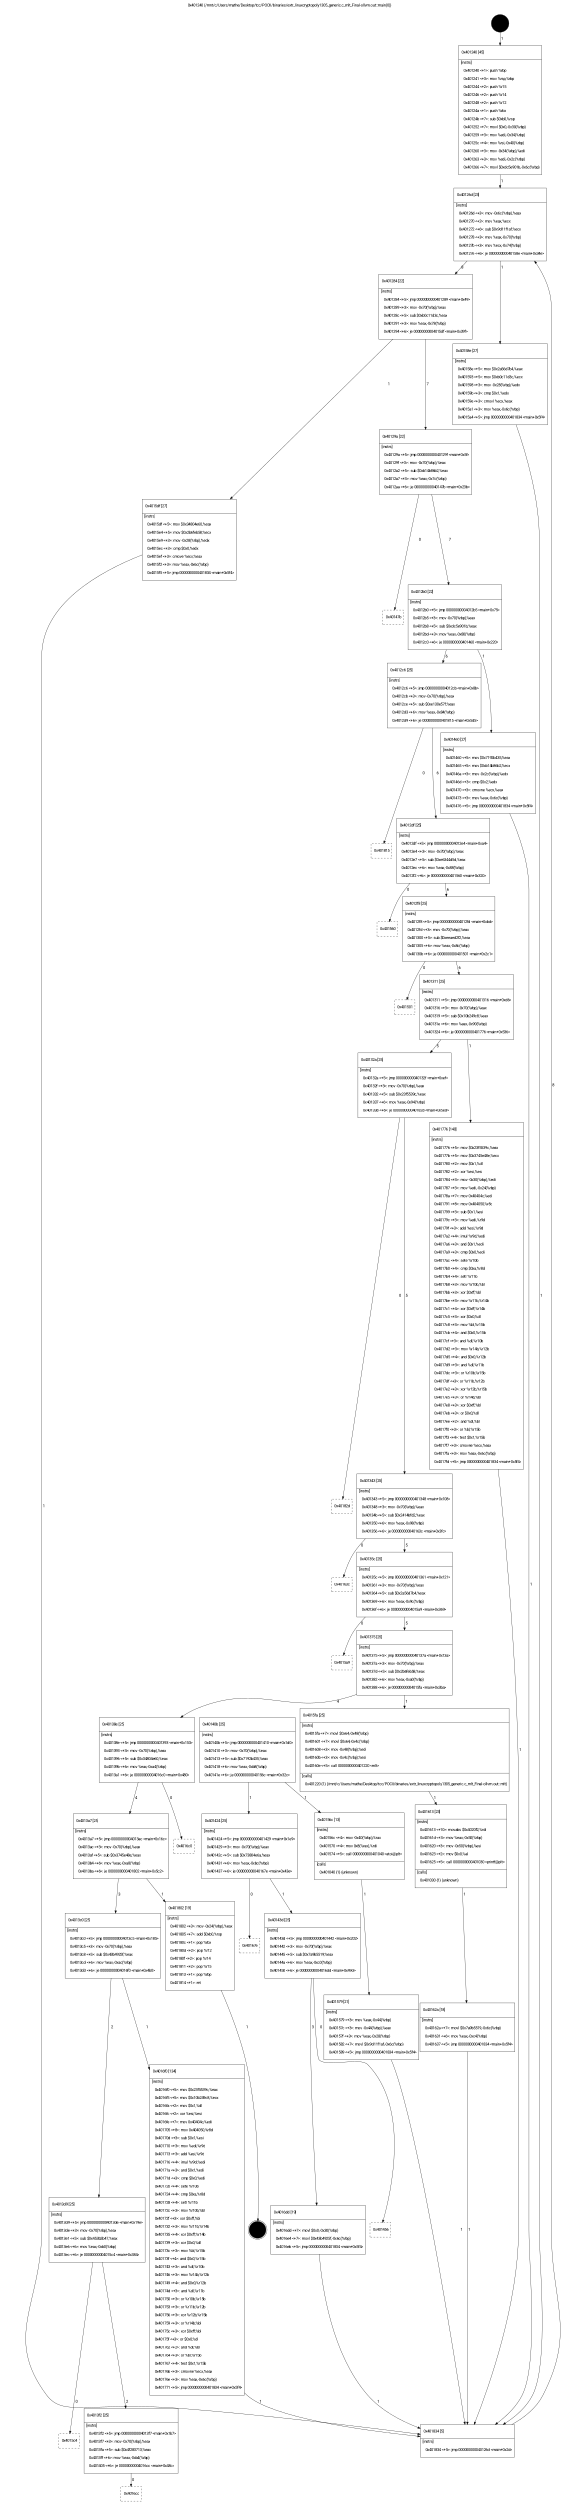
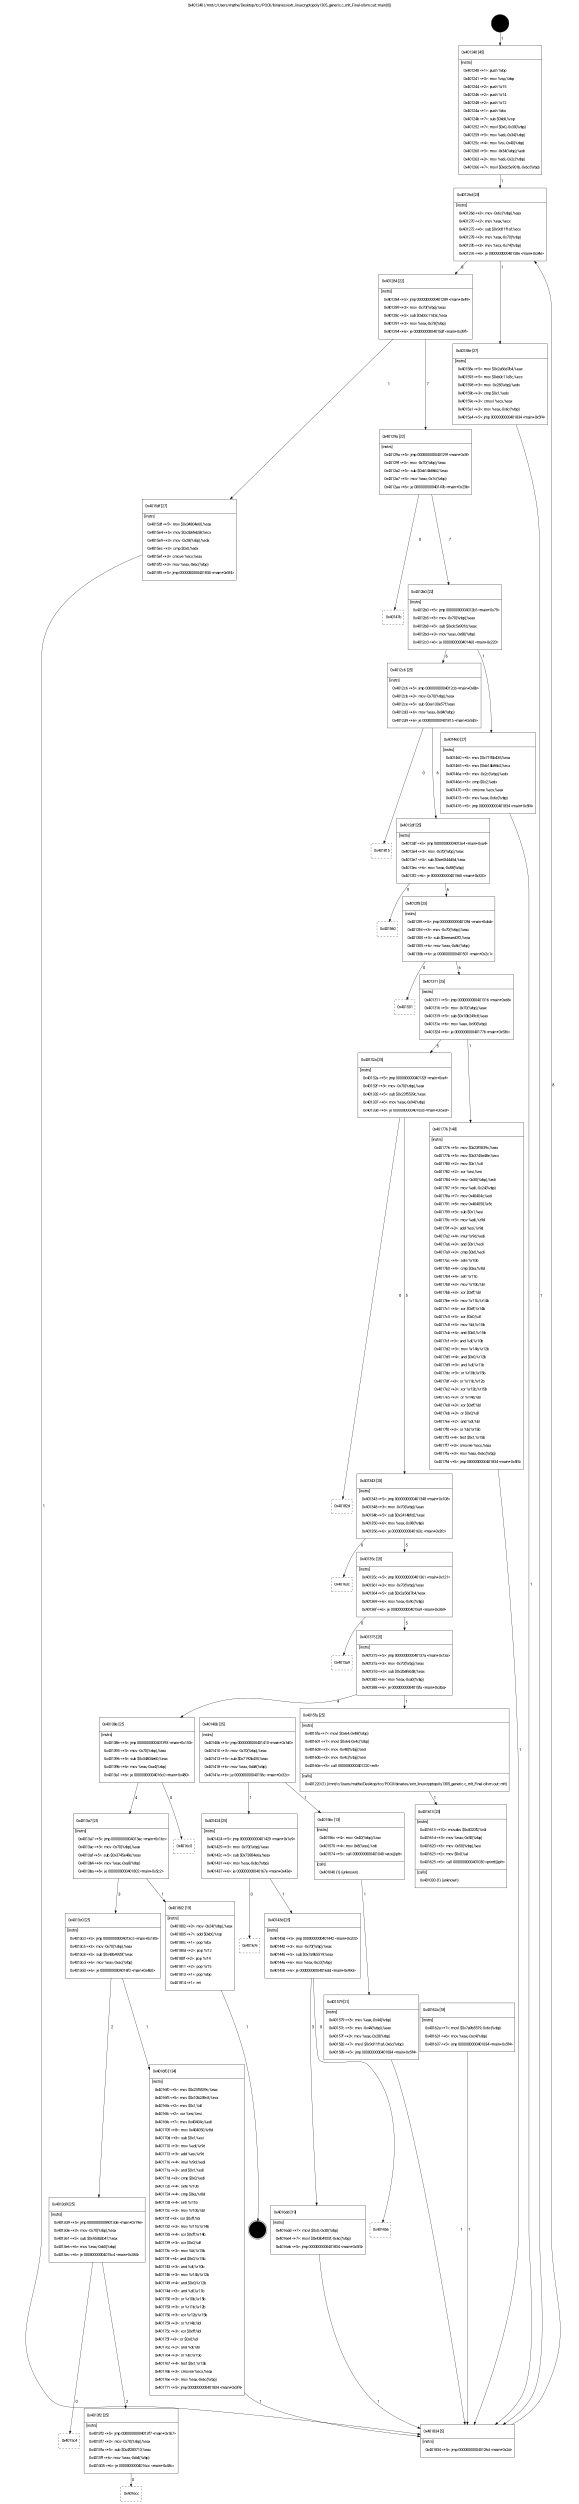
edge "0x401613 [23]" -> "0x40162a [18]": removed, label "1"
